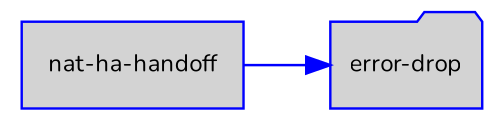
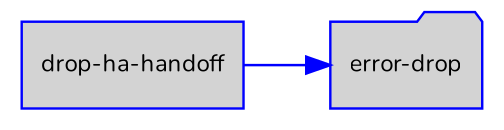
node "nat-ha-handoff": label "nat-ha-handoff" -> "drop-ha-handoff"
